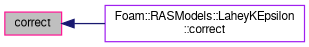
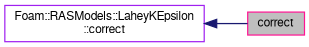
edge "Foam::RASModels::LaheyKEpsilon ::correct" -> "correct": reversed
